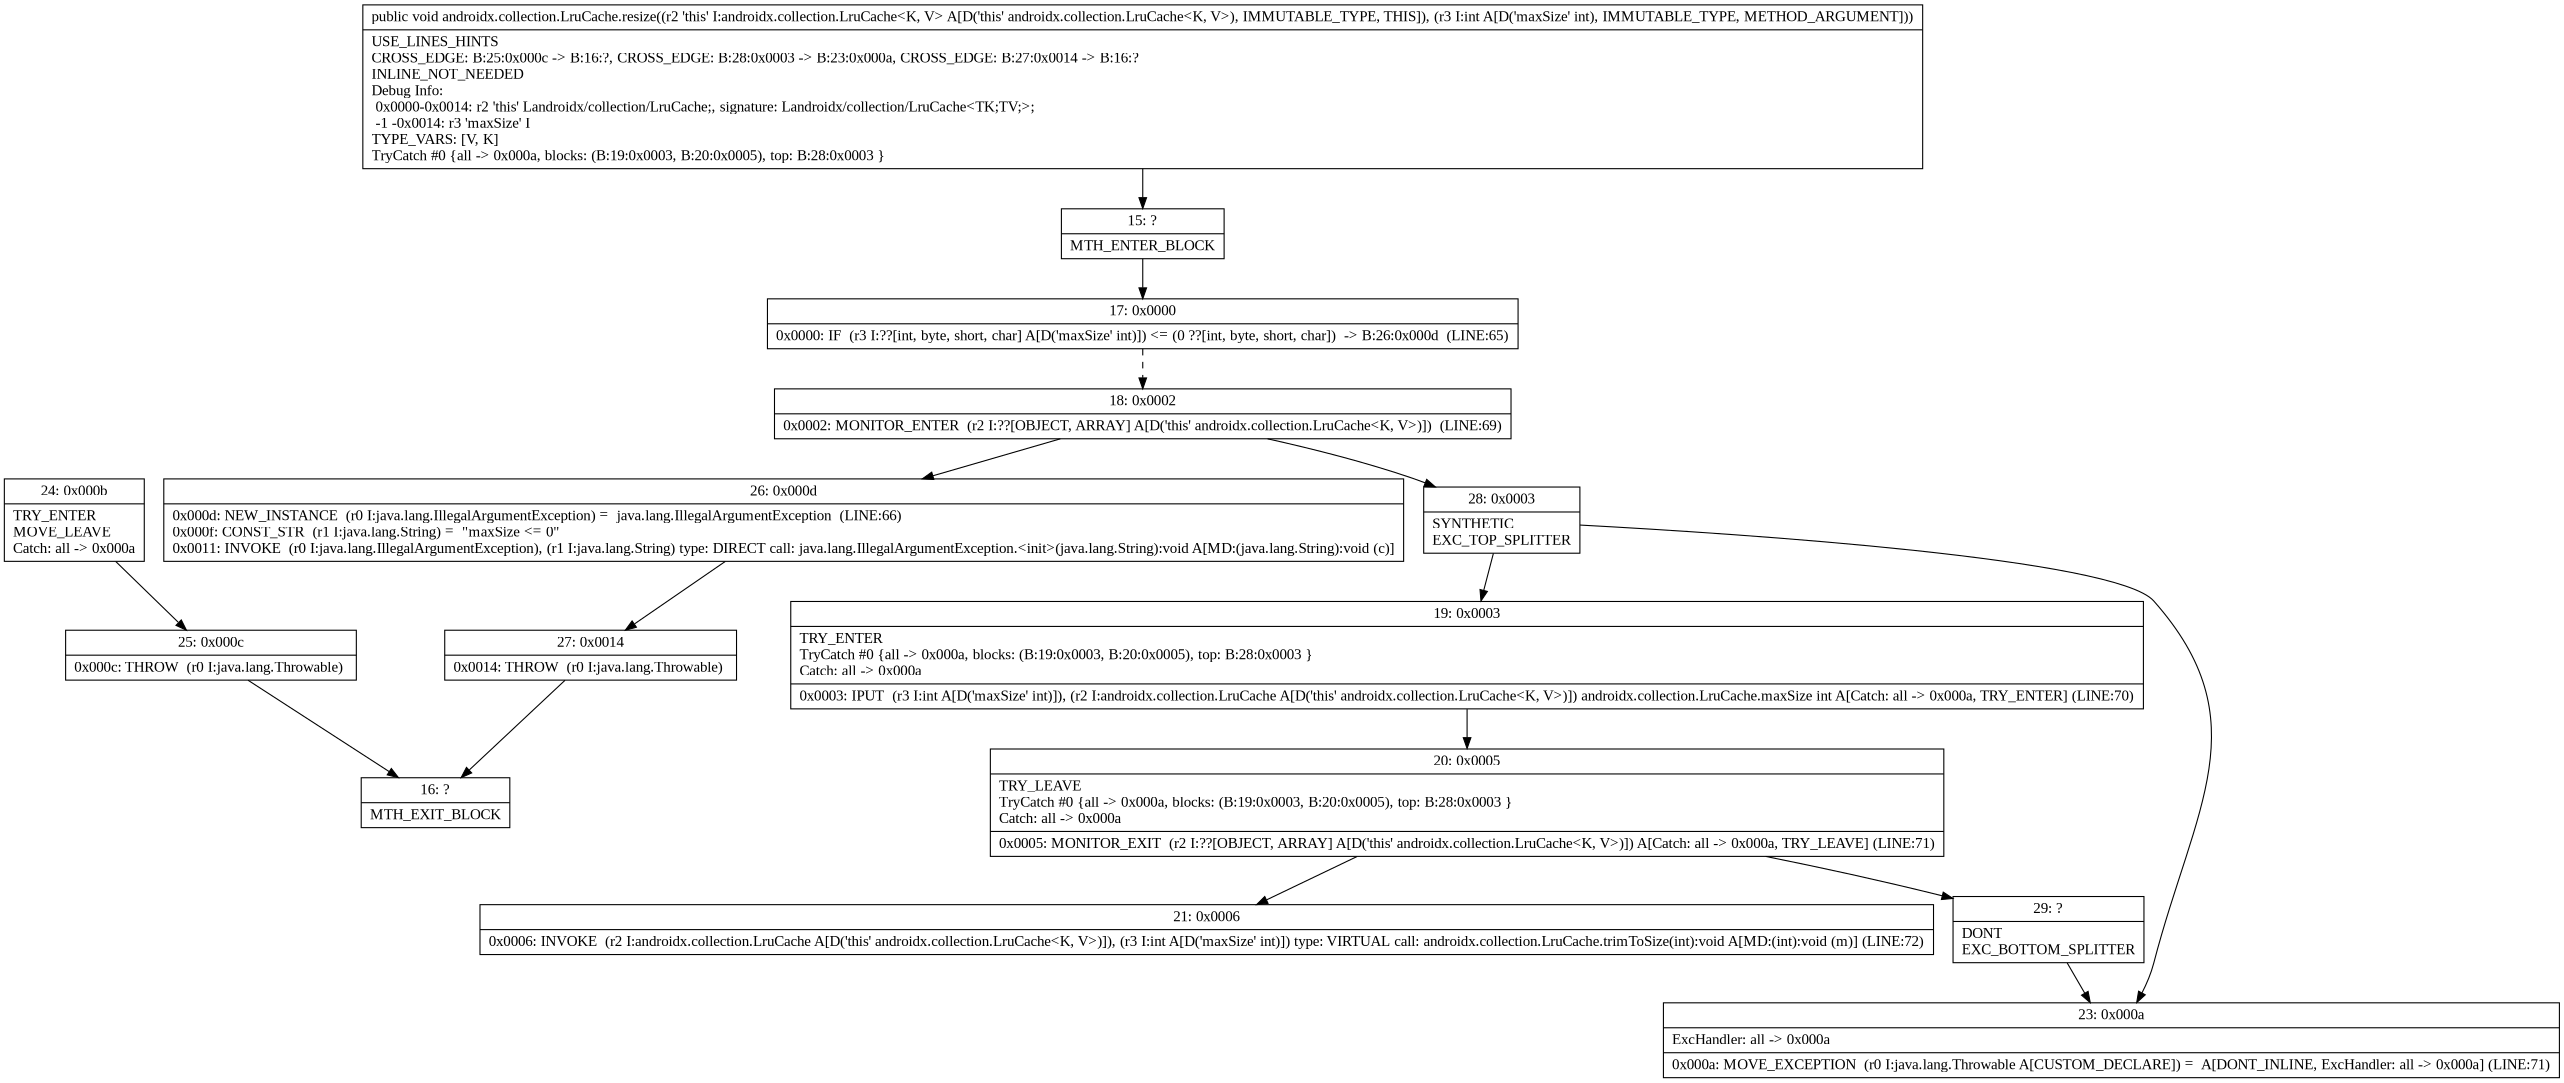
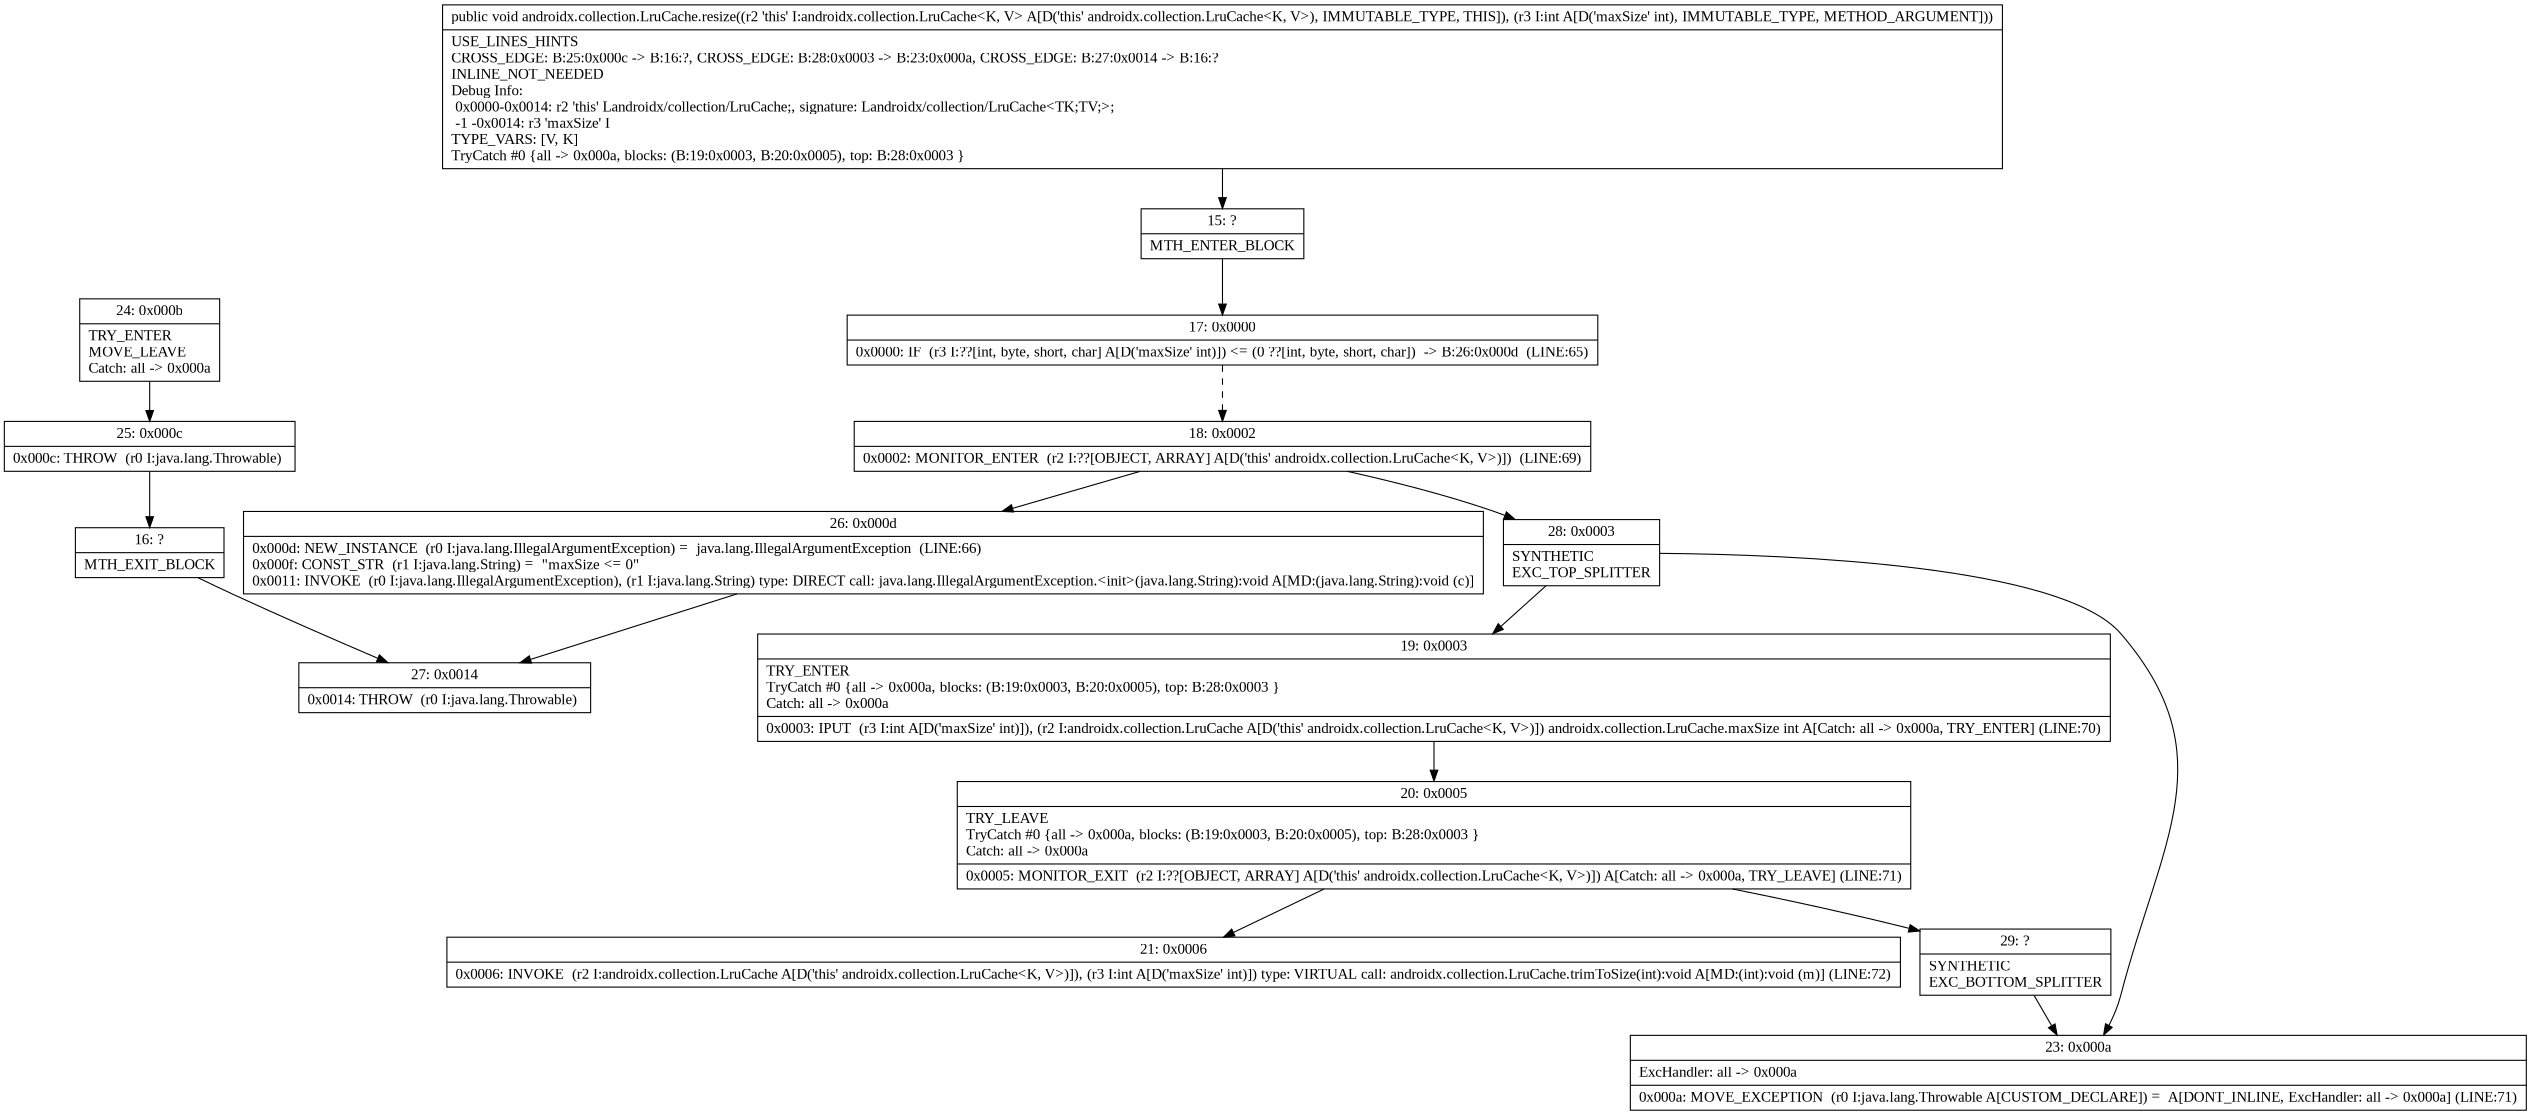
edge "27: 0x0014" -> "16: ?": reversed
node "29: ?": text "DONT" -> "SYNTHETIC"
